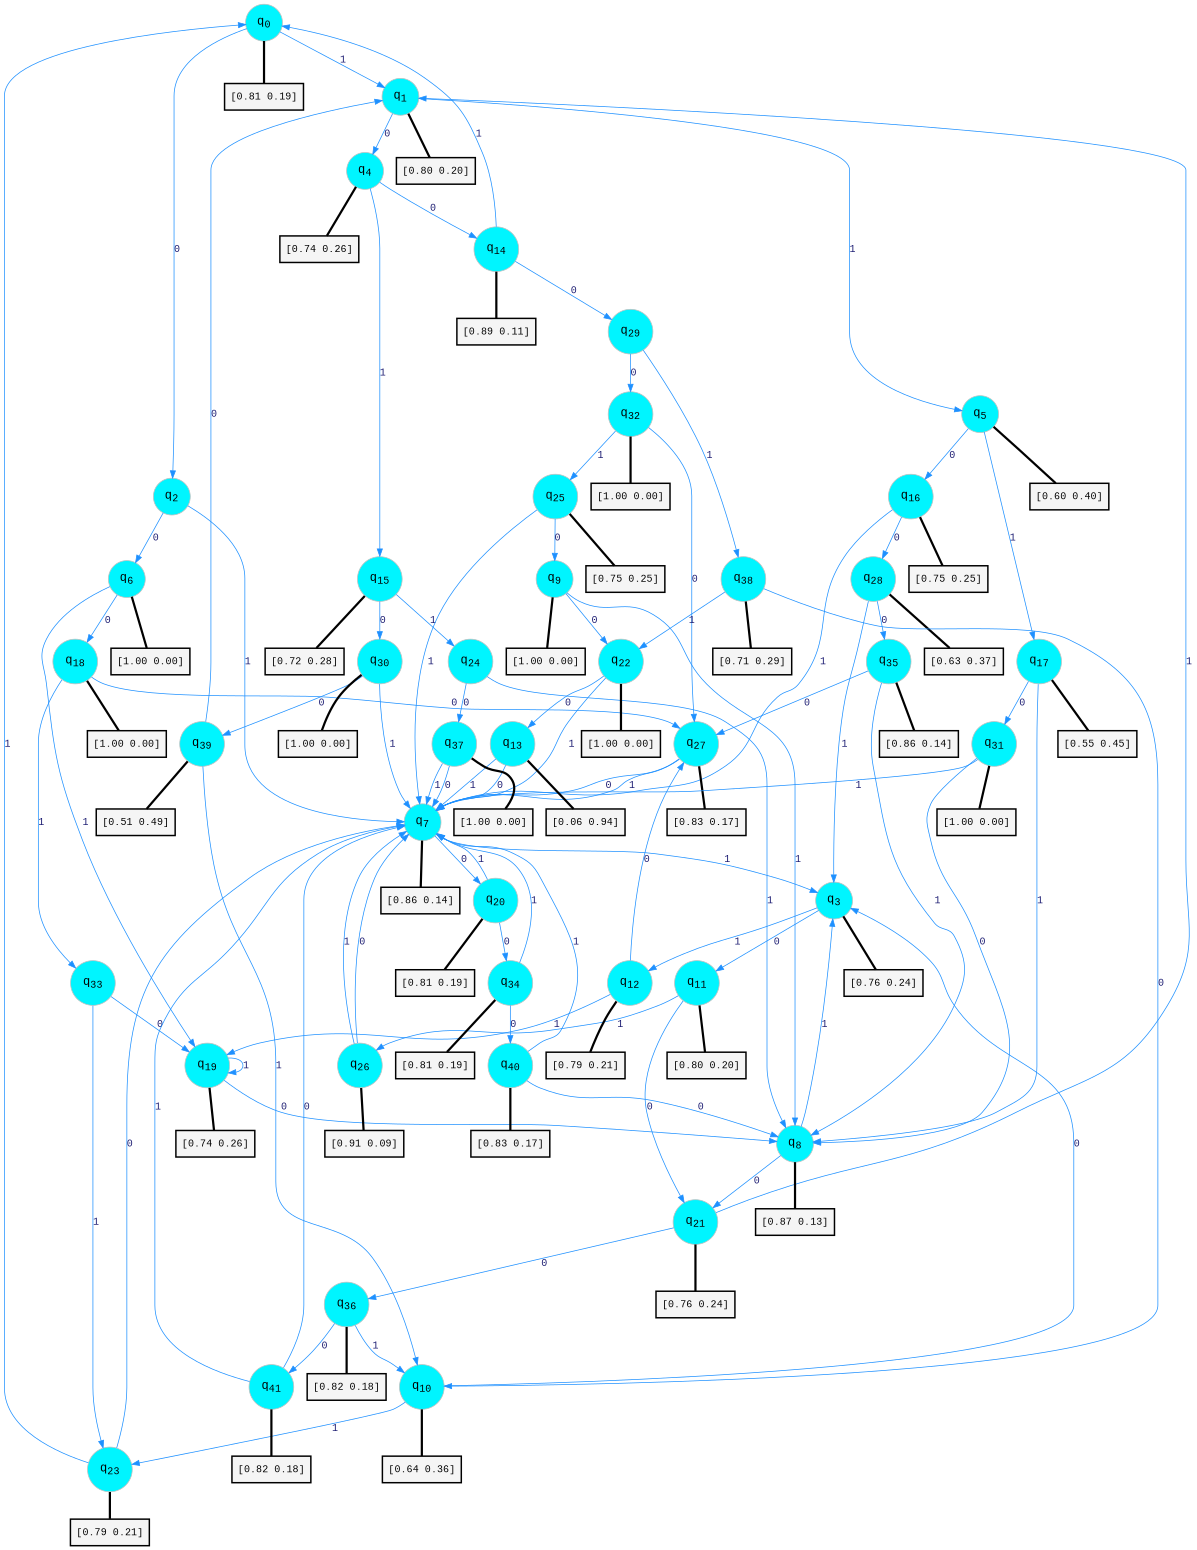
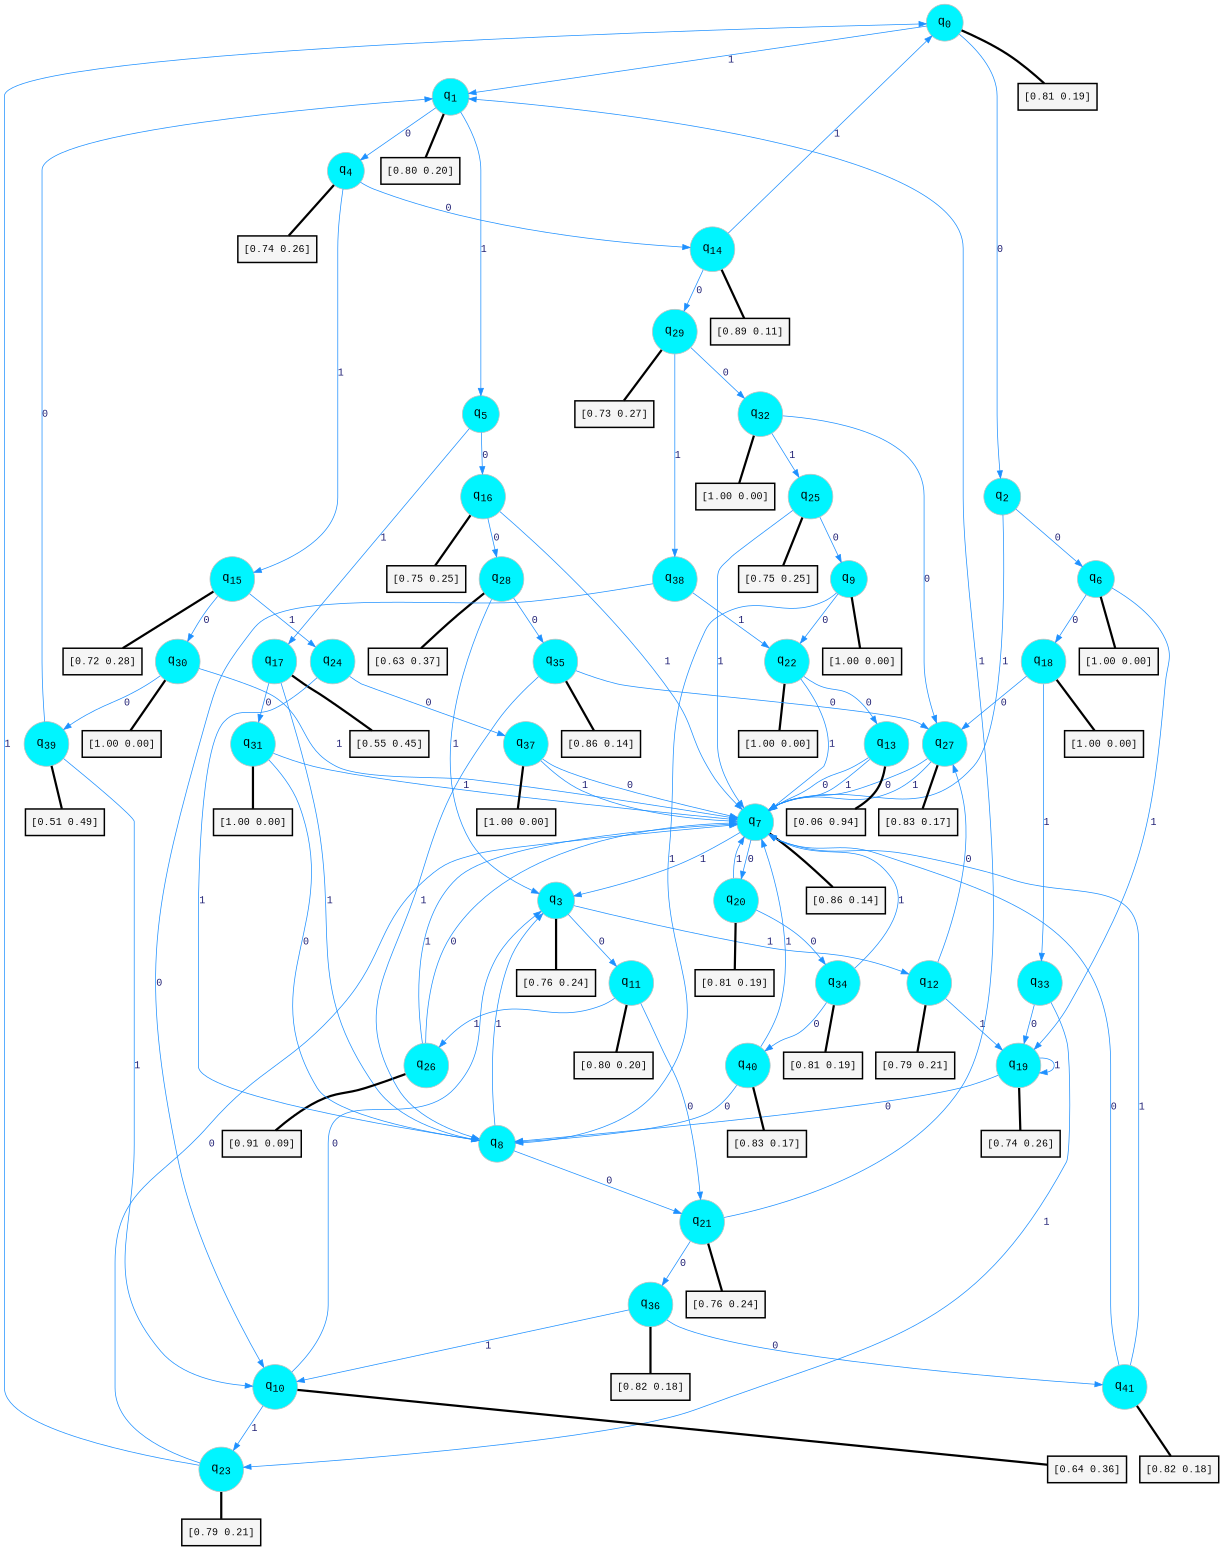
node "[0.73 0.27]": added
node "[0.60 0.40]": removed
node "[0.71 0.29]": removed
node "[0.87 0.13]": removed
